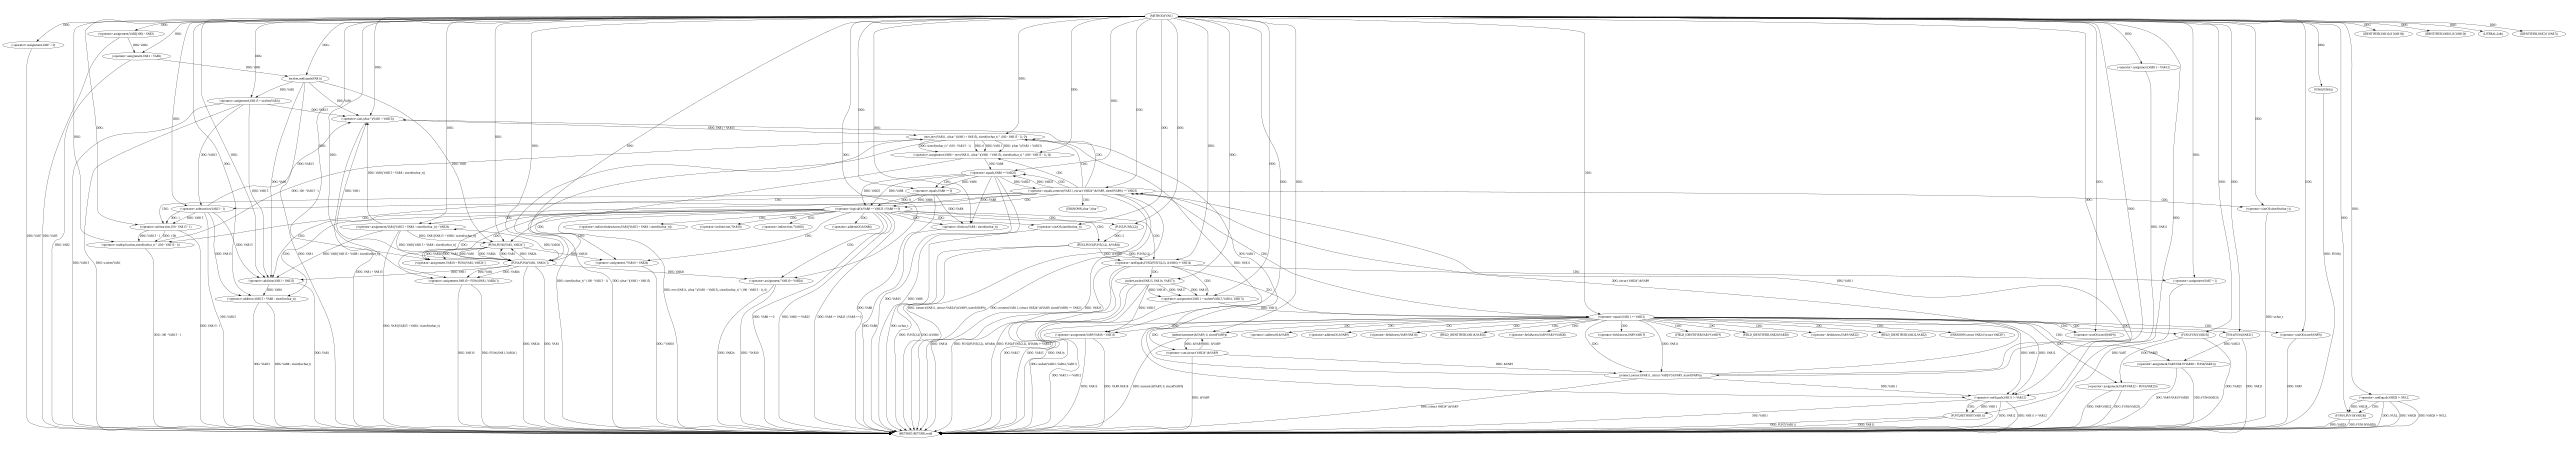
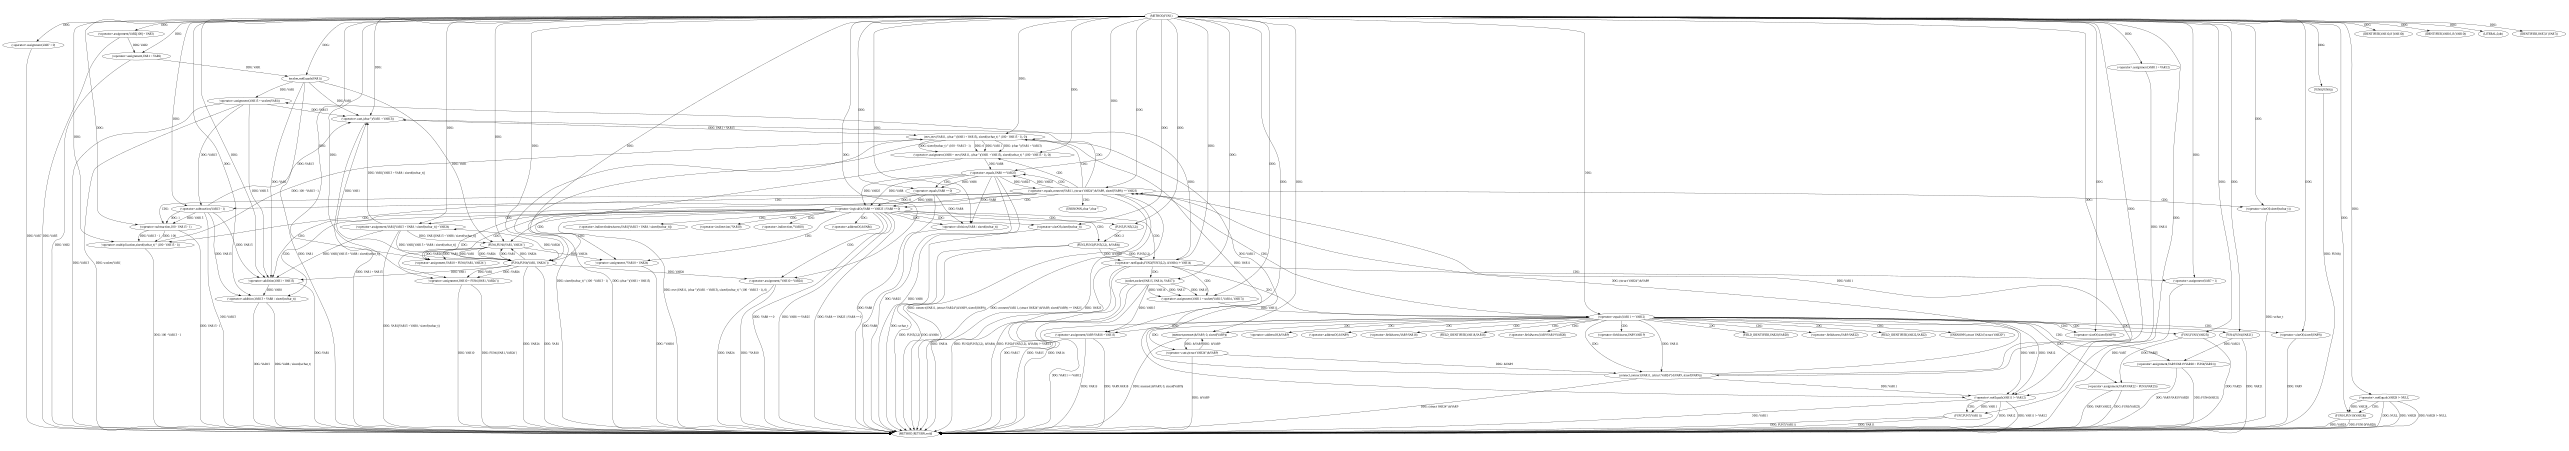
edge "(METHOD,FUN1)" -> "(<operator>.assignment,VAR13 = wcslen(VAR1))": now "(<operator>.notEquals,FUN2(FUN3(2,2), &VAR6) != VAR14)" -> "(<operator>.assignment,VAR13 = wcslen(VAR1))"
node "(FIELD_IDENTIFIER,VAR19,VAR19)": removed
edge "(<operator>.assignment,VAR11 = socket(VAR15, VAR16, VAR17))" -> "(METHOD_RETURN,void)": removed, label "DDG: socket(VAR15, VAR16, VAR17)"
node "(FUN7,METHOD7(VAR11))": label "(FUN7,METHOD7(VAR11))" -> "(FUN7,FUN7(VAR11))"
